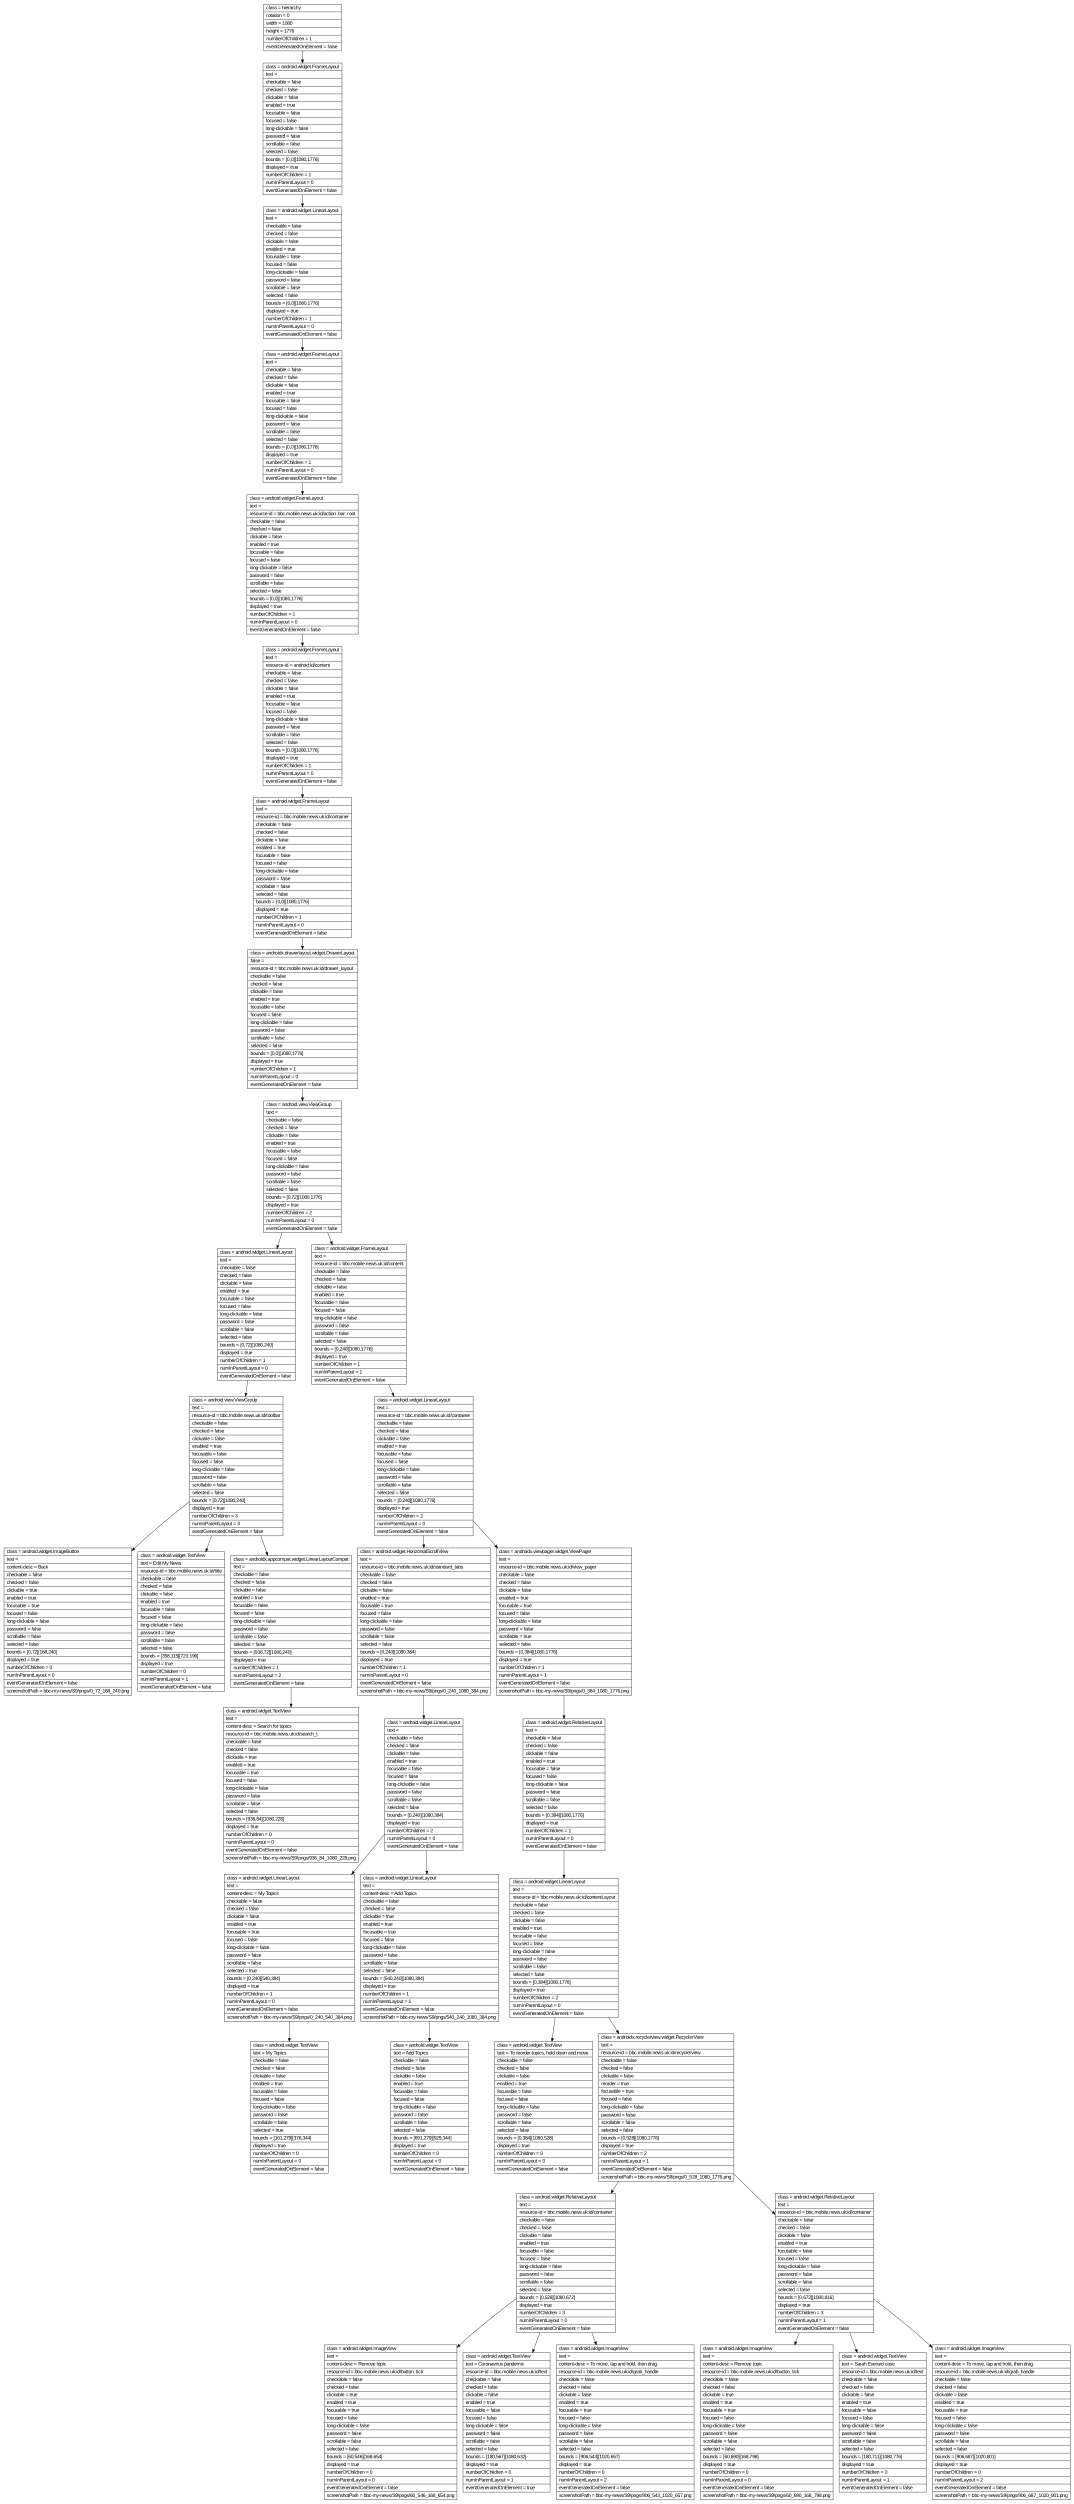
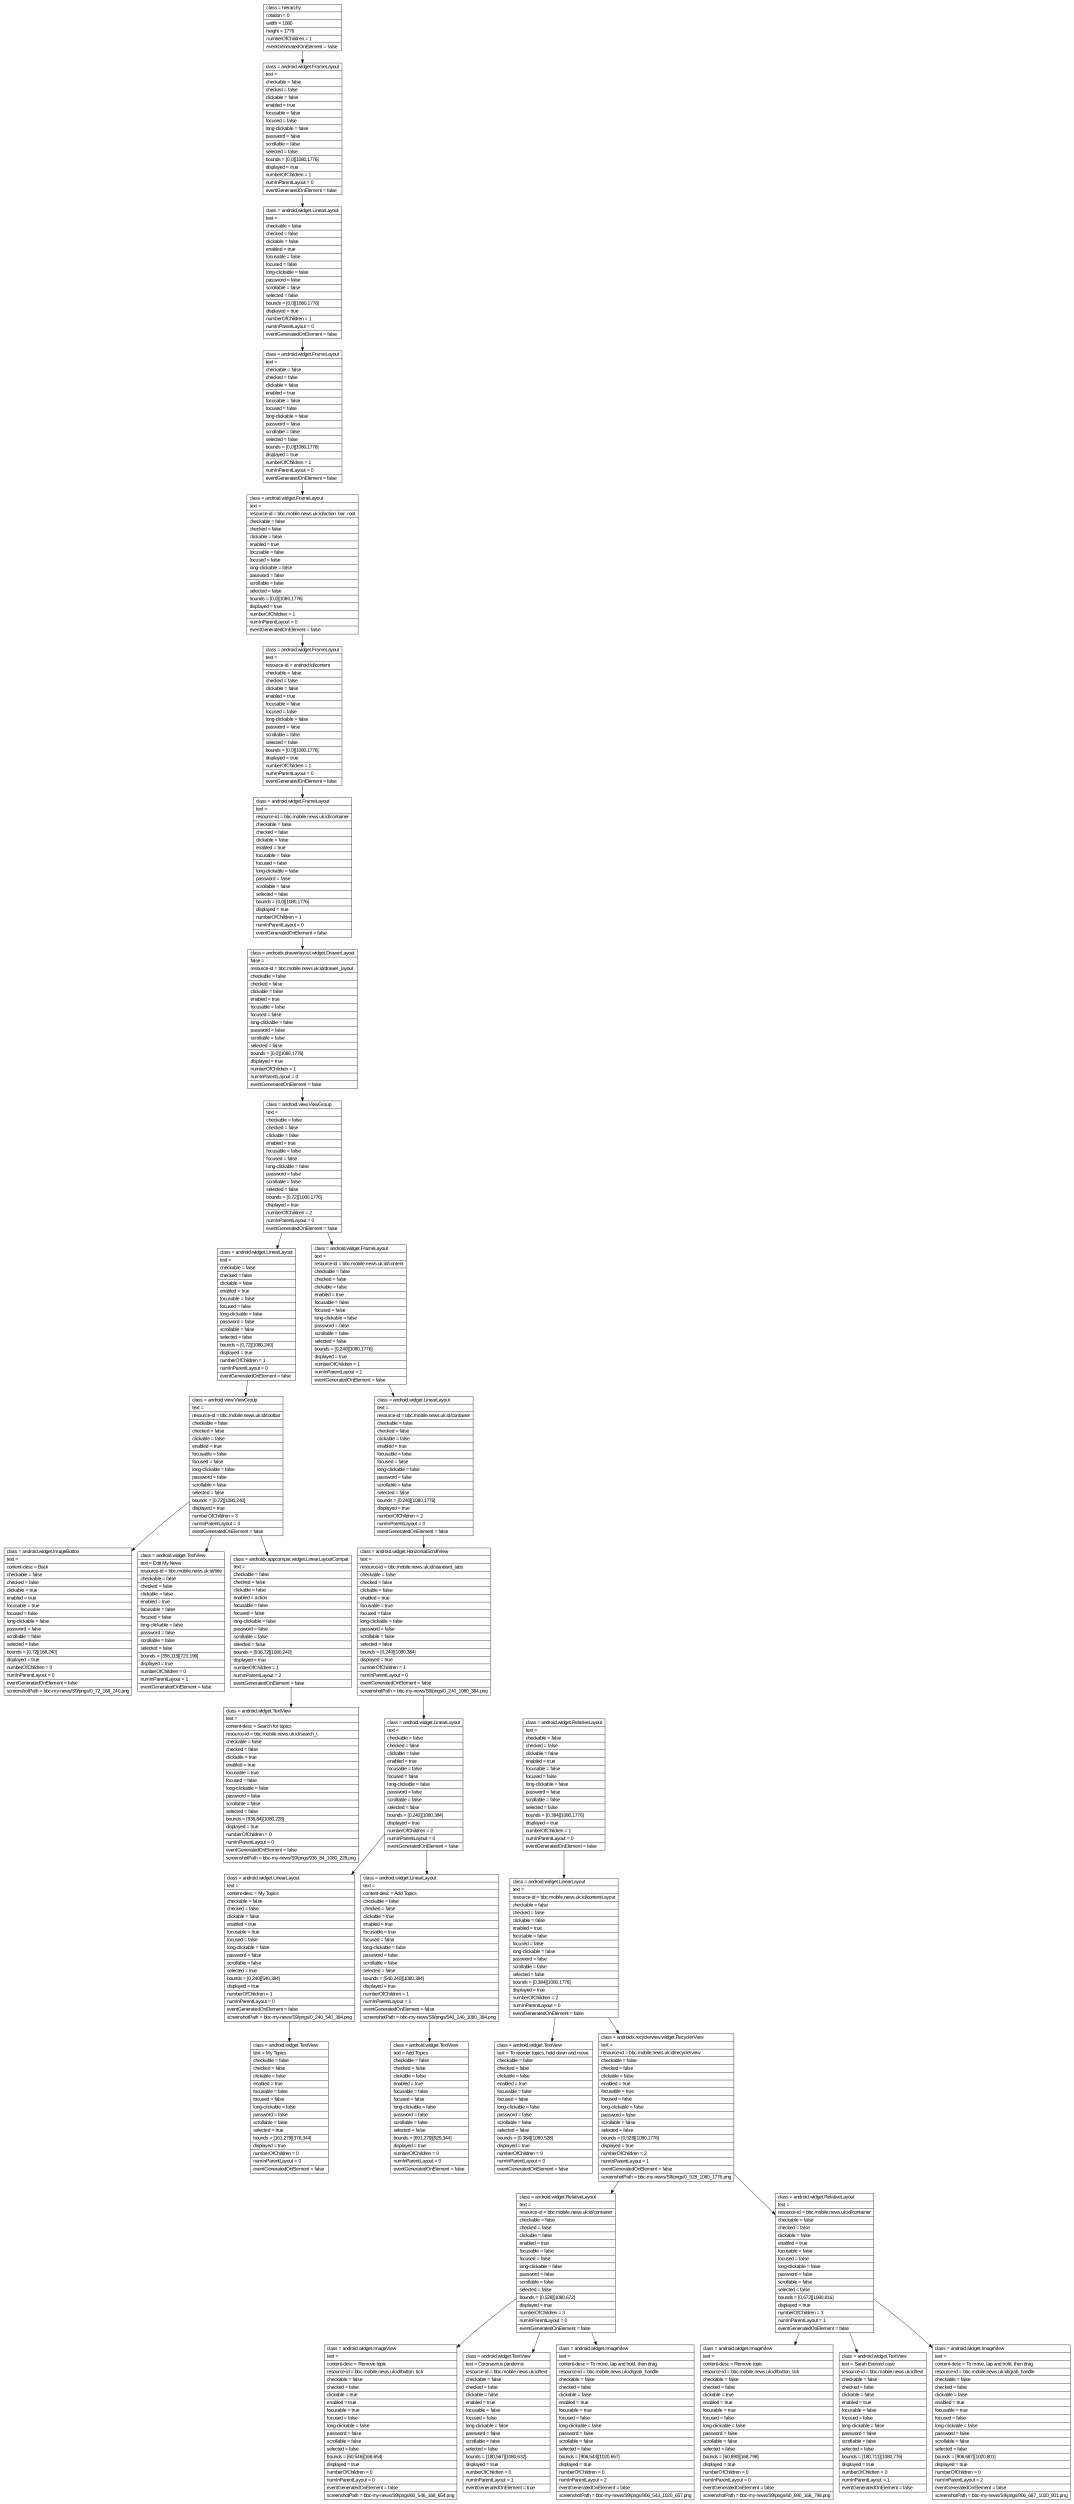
node "class = androidx.appcompat.widget.LinearLayoutCompat": text "enabled = true" -> "enabled = action"
node "class = androidx.viewpager.widget.ViewPager": removed
node "class = androidx.recyclerview.widget.RecyclerView": text "reorder = true" -> "enabled = true"
